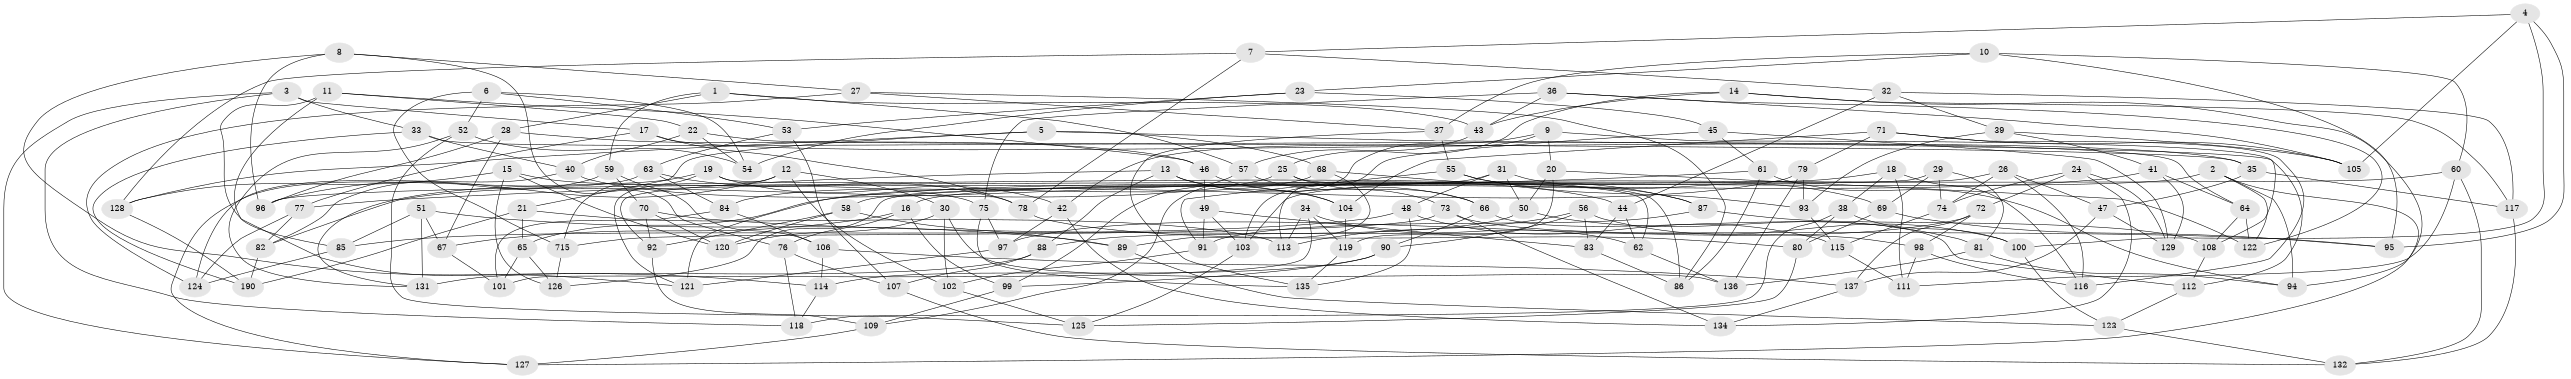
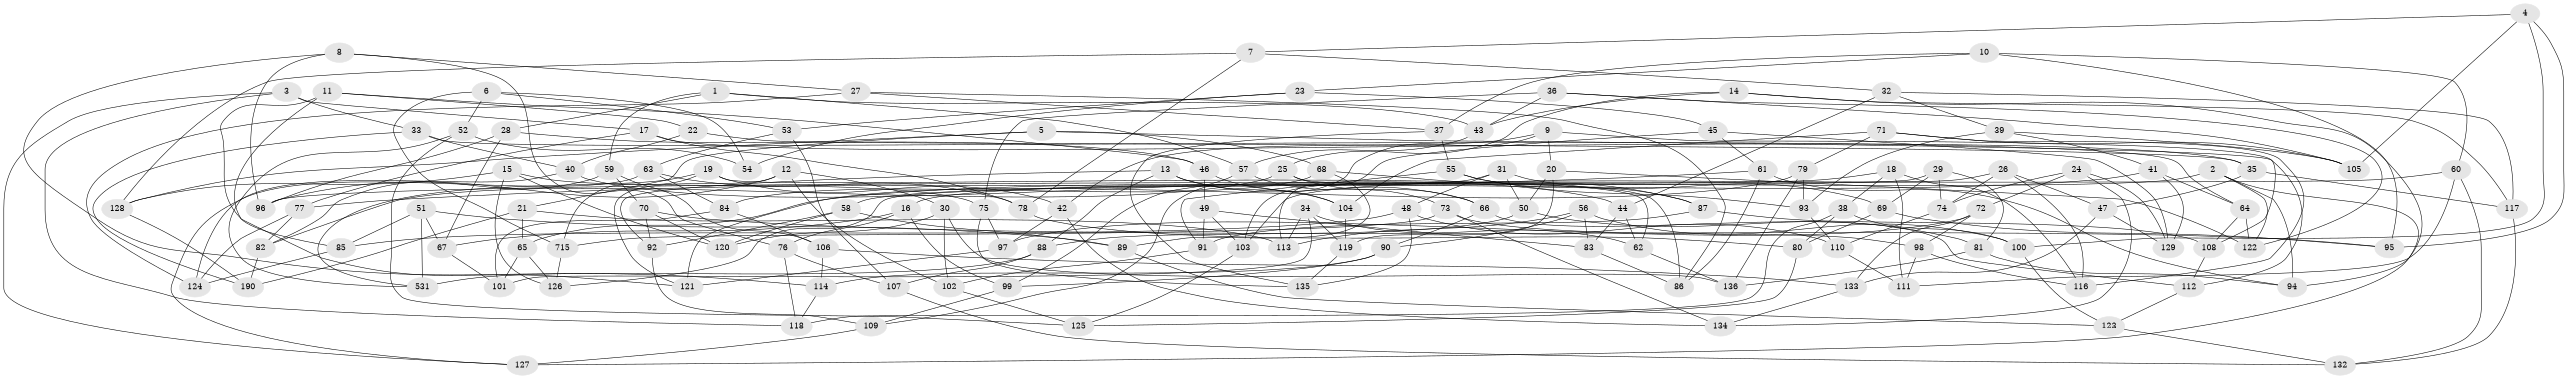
edge "22" -- "54": removed
node "115": label "115" -> "110"
node "131": label "131" -> "531"
node "137": label "137" -> "133"
